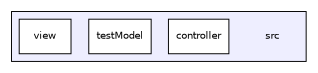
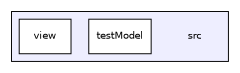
node "controller": removed
